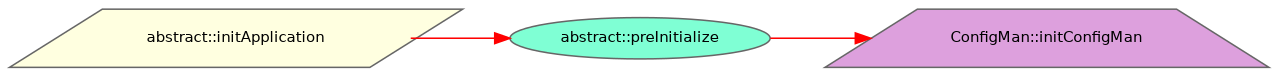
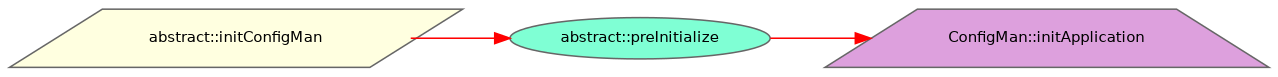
node "abstract::initApplication": label "abstract::initApplication" -> "abstract::initConfigMan"
node "ConfigMan::initConfigMan": label "ConfigMan::initConfigMan" -> "ConfigMan::initApplication"
